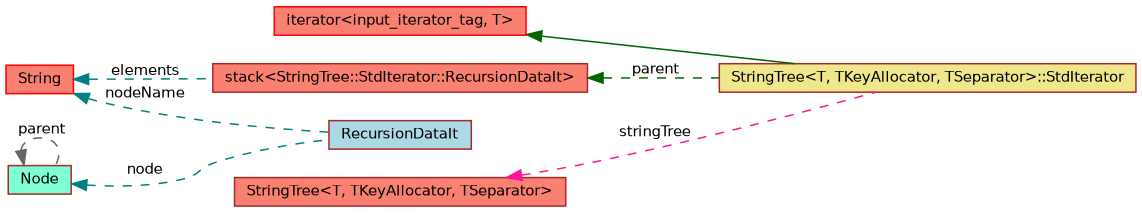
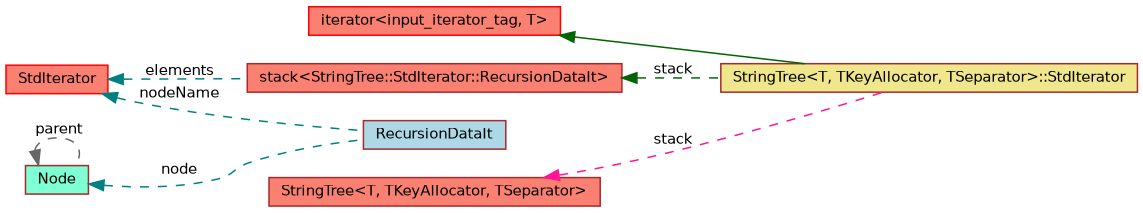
edge "StringTree<T, TKeyAllocator, TSeparator>::StdIterator" -> "stack<StringTree::StdIterator::RecursionDataIt>": label " parent" -> " stack"
node "String": label "String" -> "StdIterator"
edge "StringTree<T, TKeyAllocator, TSeparator>::StdIterator" -> "StringTree<T, TKeyAllocator, TSeparator>": label " stringTree" -> " stack"
